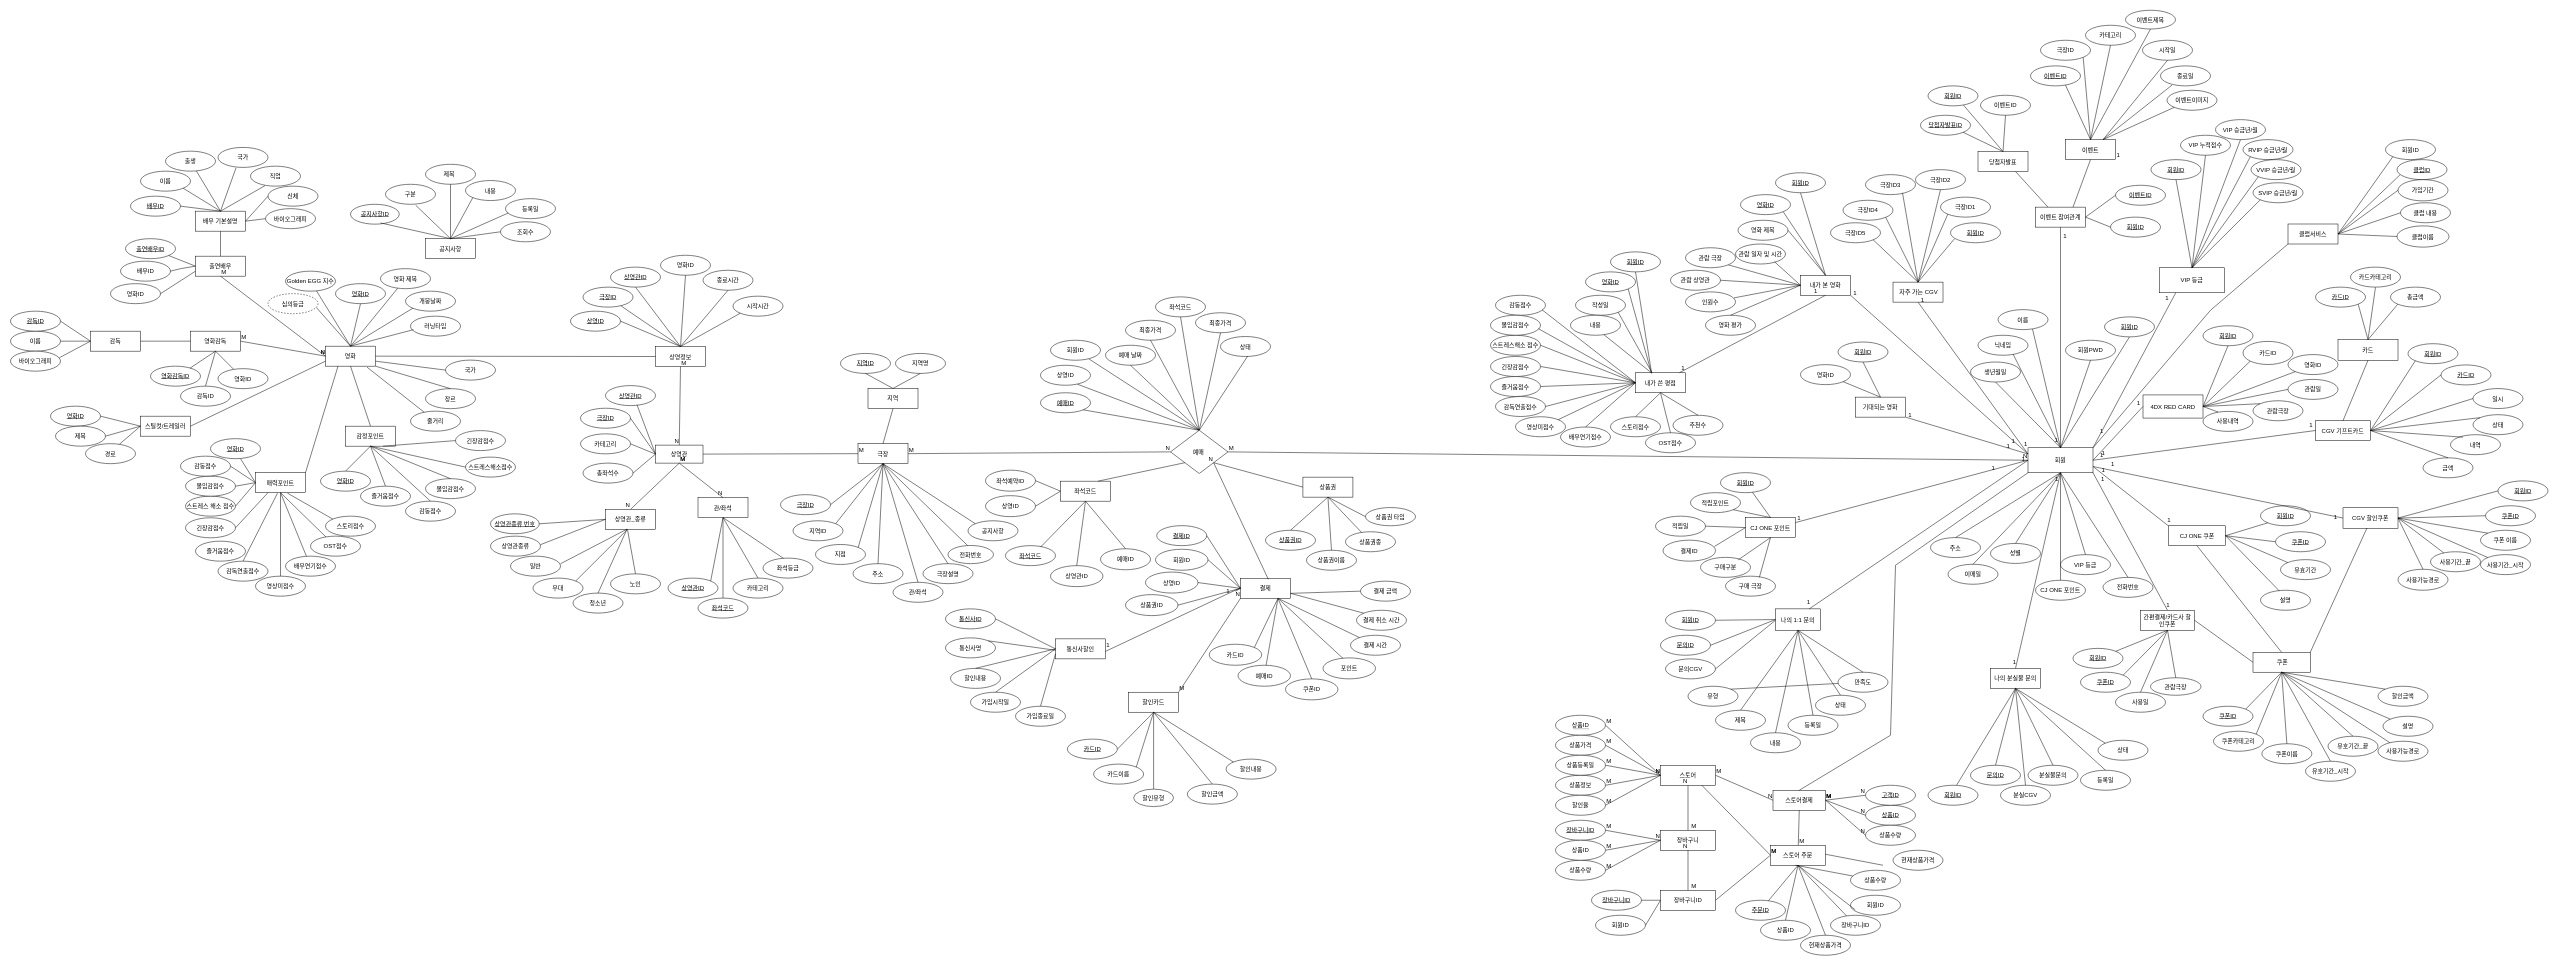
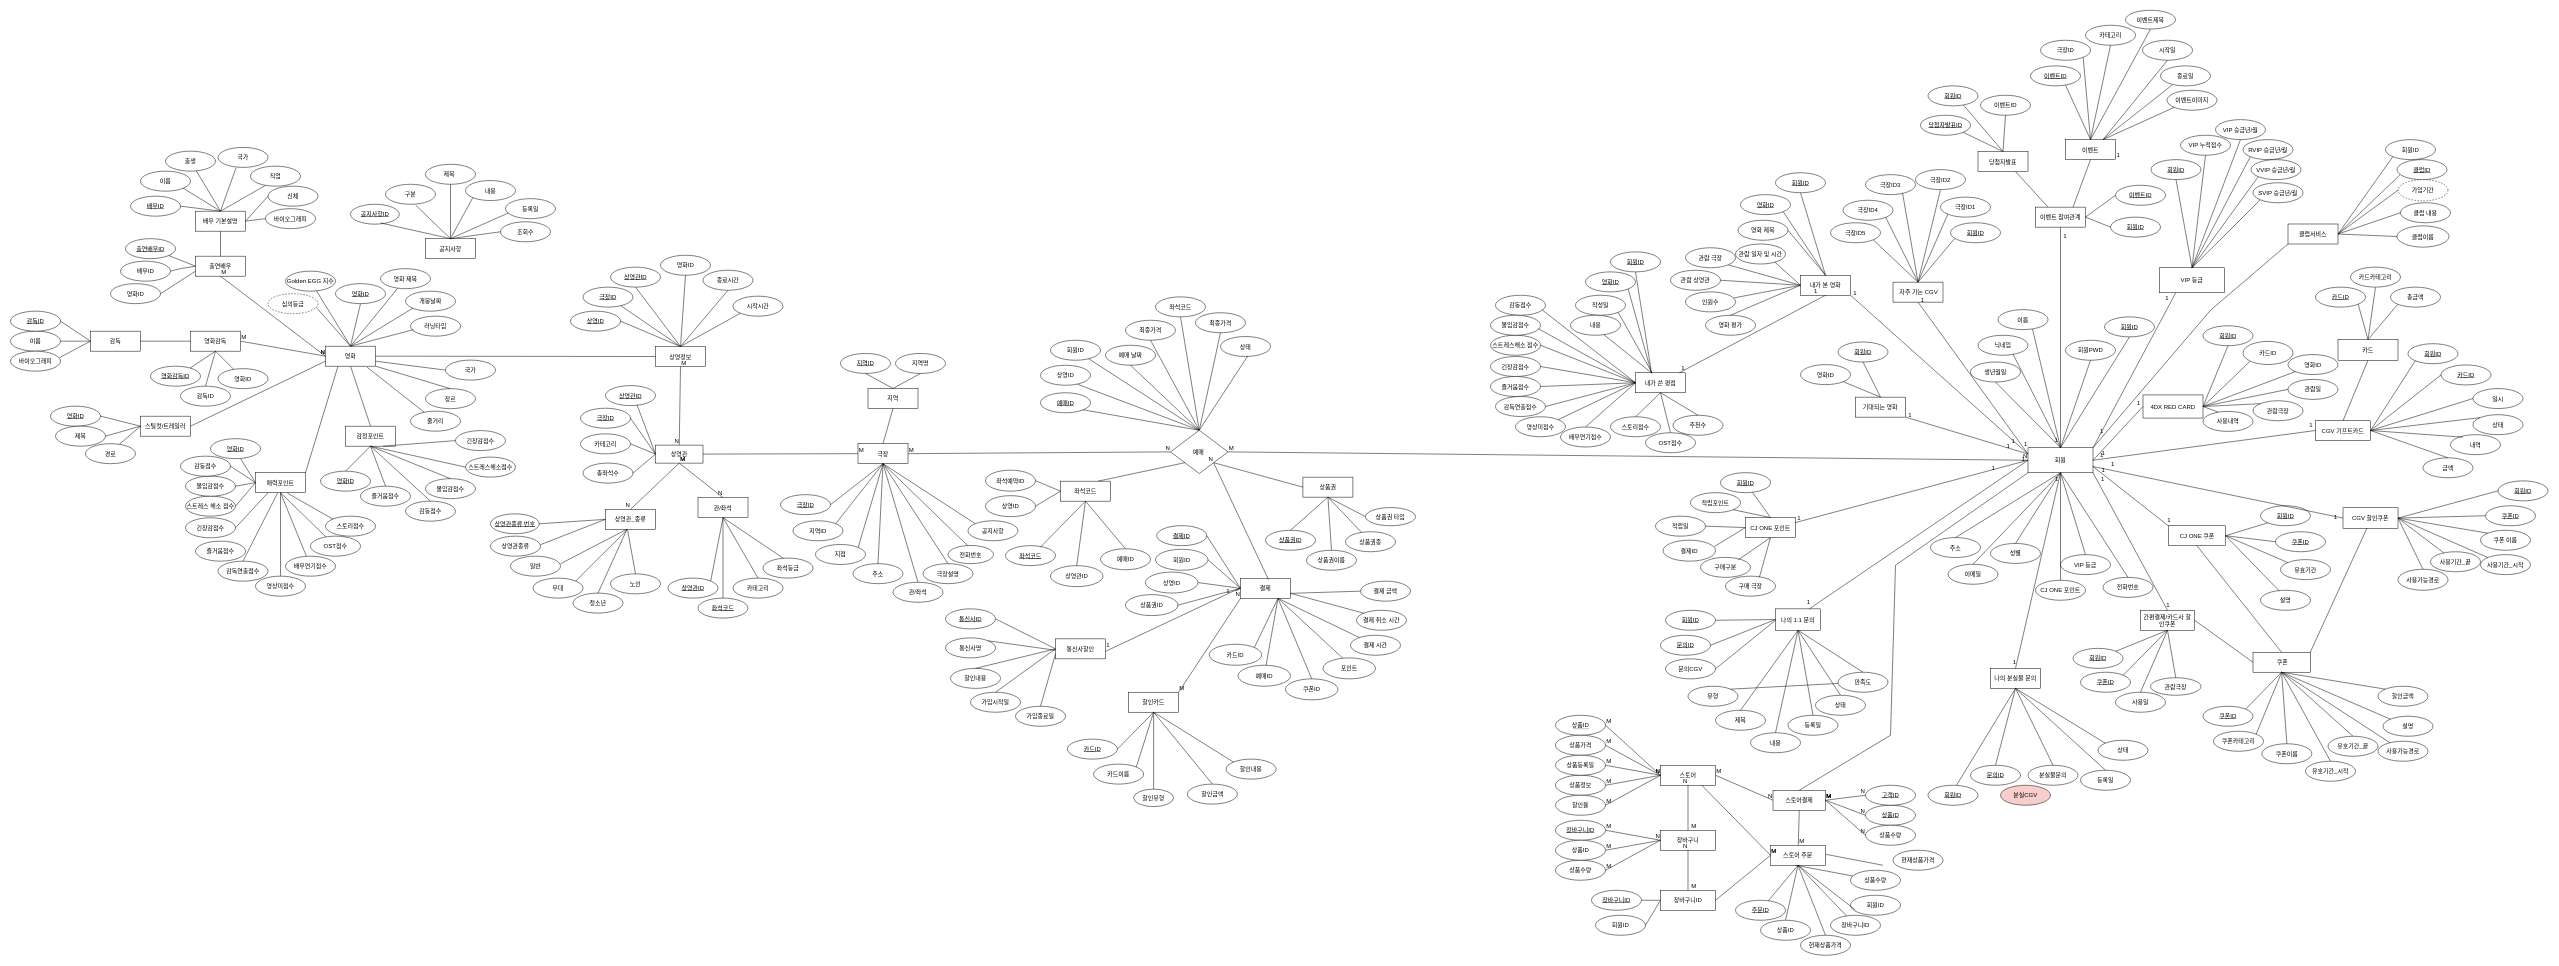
node "가입기간": style solid -> dashed
edge "나의 분실물 문의" -- "분실CGV": removed
node "분실CGV": fillcolor #ffffff -> #f8cecc
